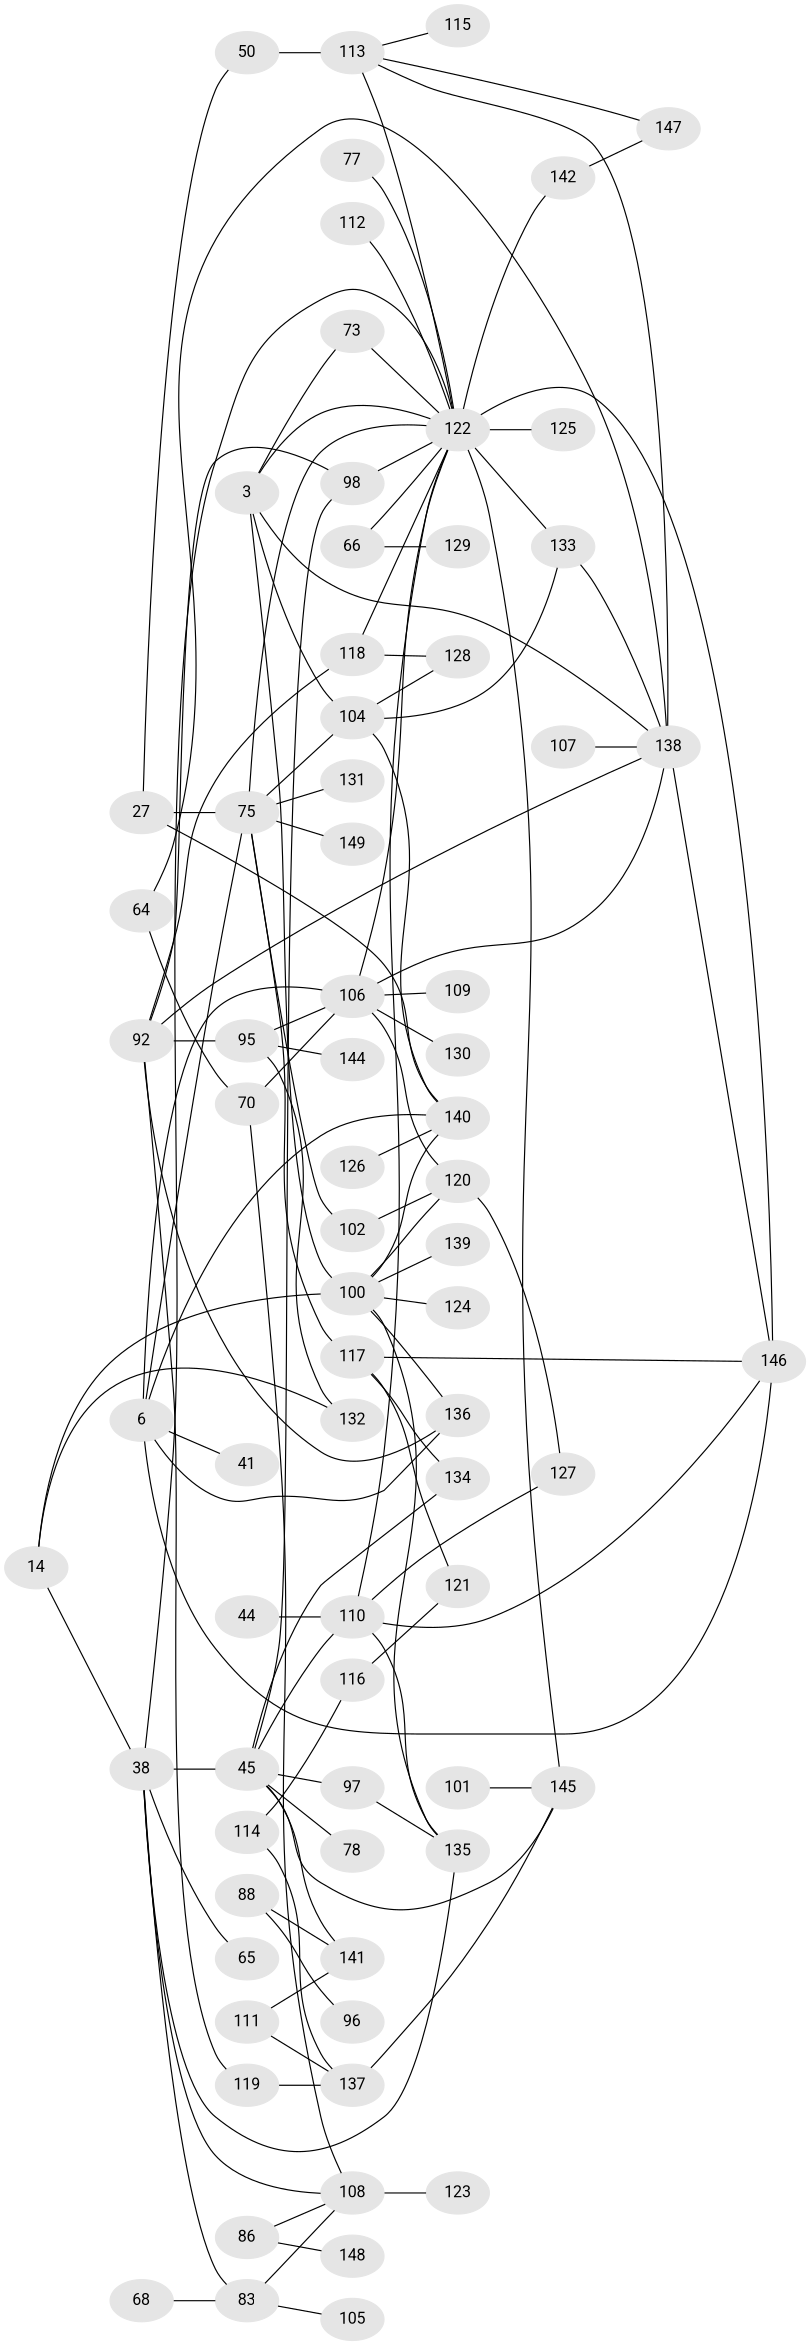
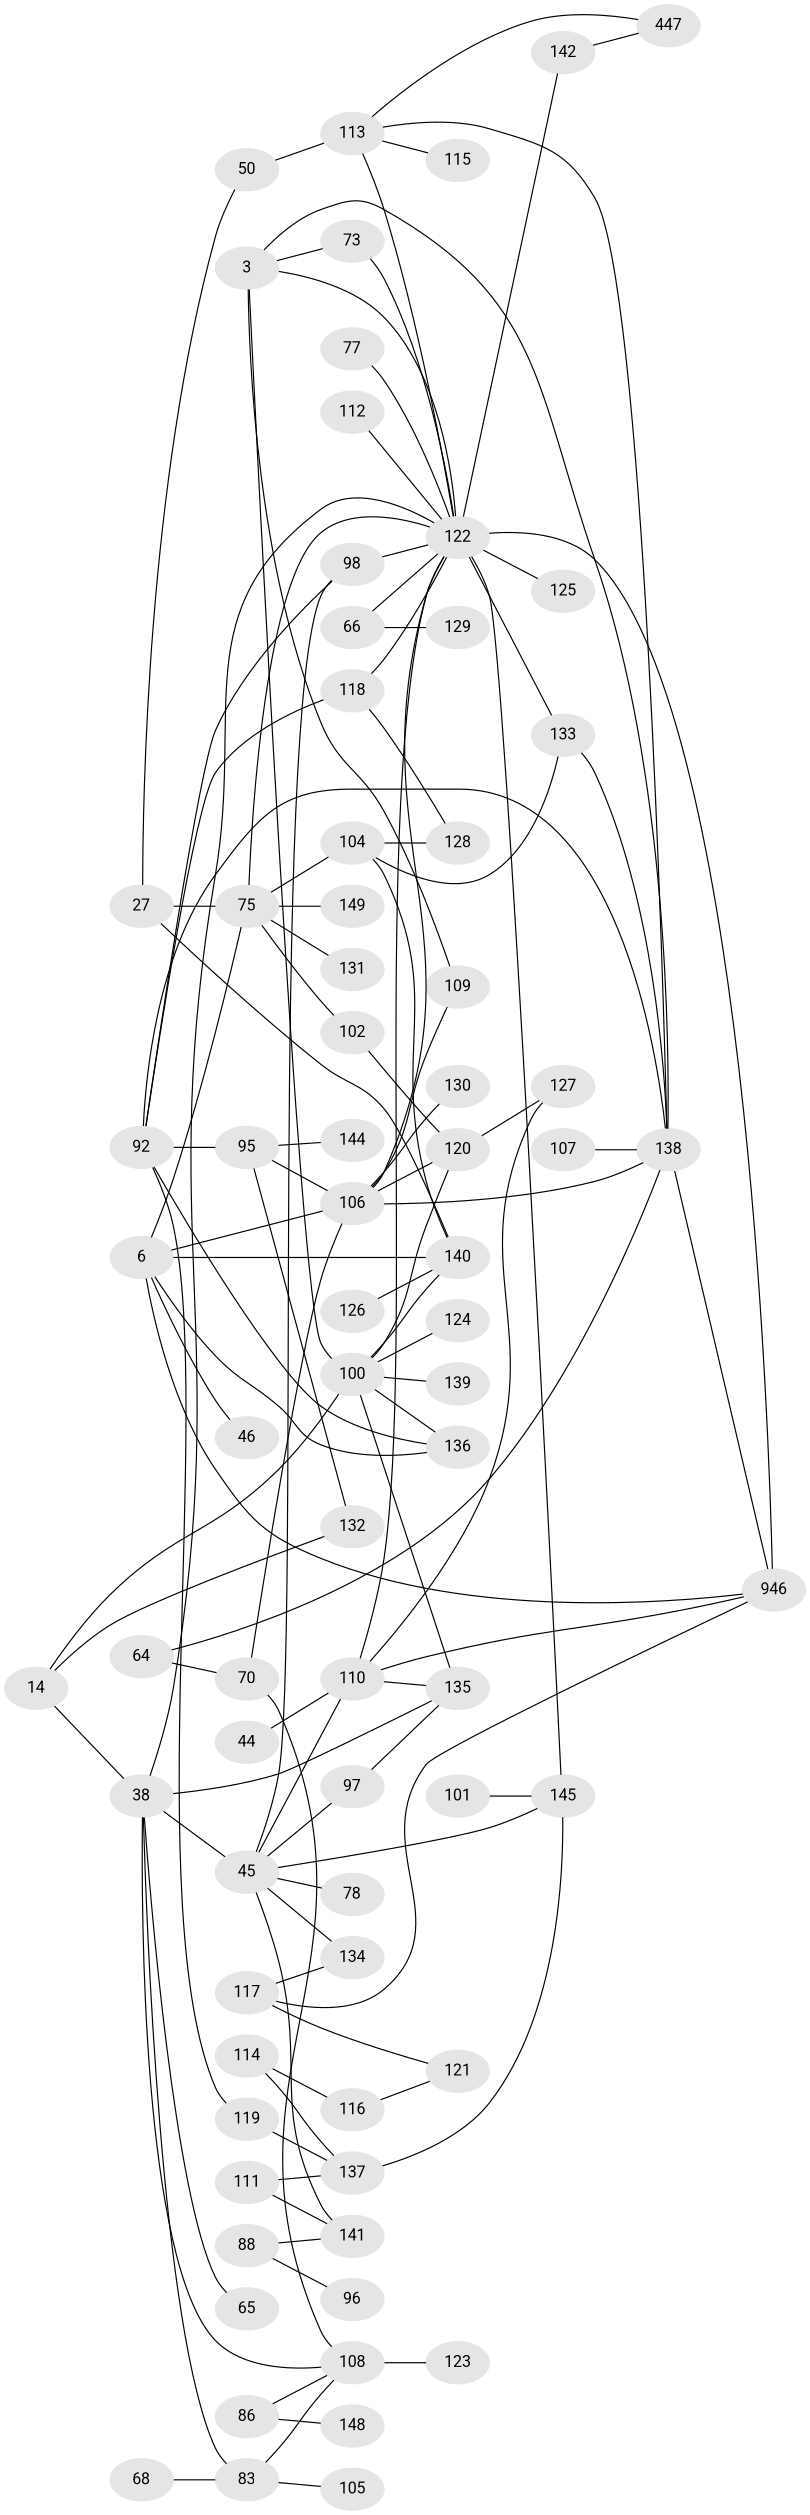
node "147": label "147" -> "447"
edge "3" -- "104": now "3" -- "109"
edge "75" -- "117": removed
node "146": label "146" -> "946"
node "41": label "41" -> "46"
